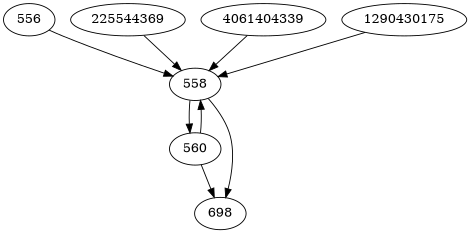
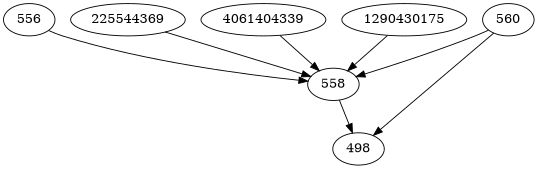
edge "558" -> "560": removed
node "698": label "698" -> "498"
